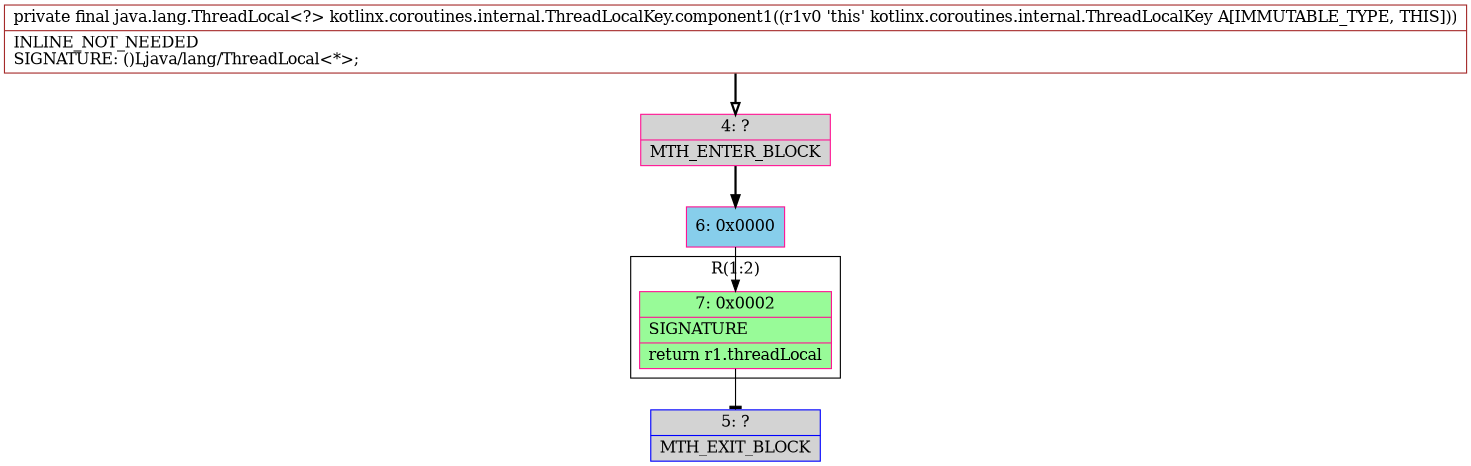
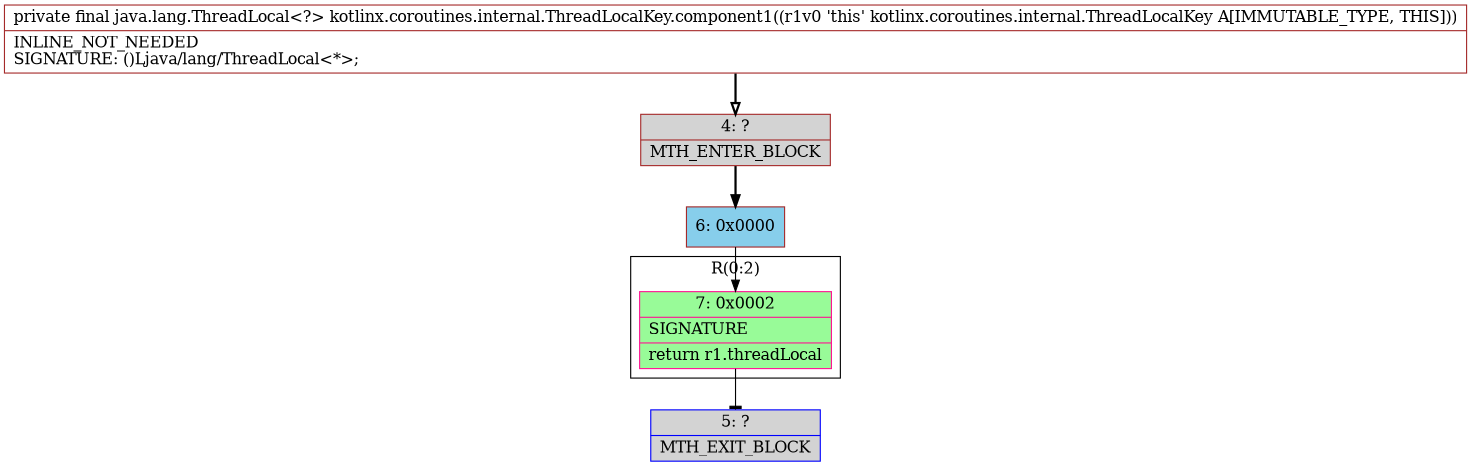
node "4: ?": color deeppink -> brown
node "6: 0x0000": color deeppink -> brown
cluster "R(1:2)": label "R(1:2)" -> "R(0:2)"
